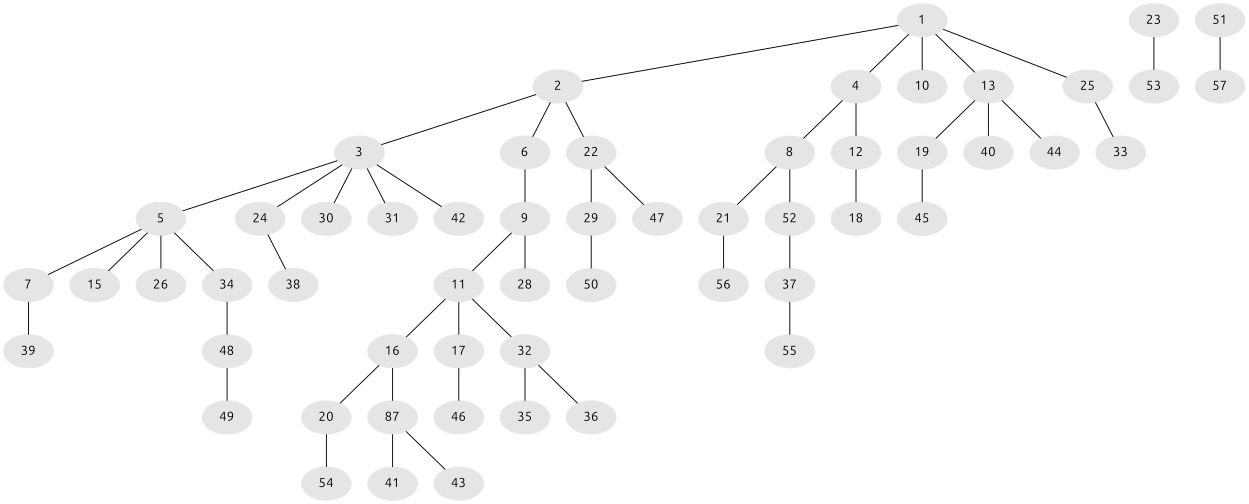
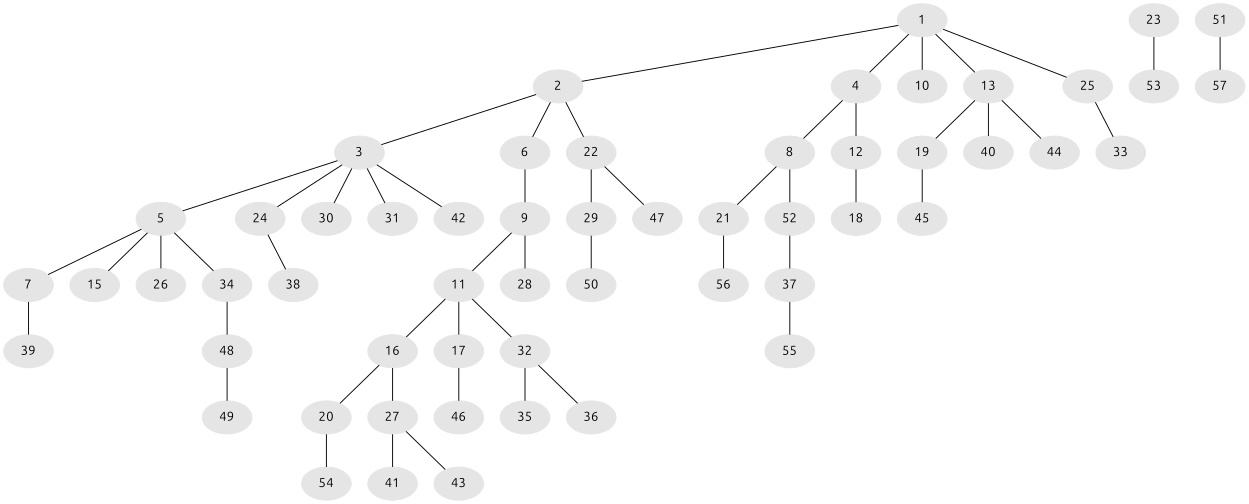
node "87": label "87" -> "27"
